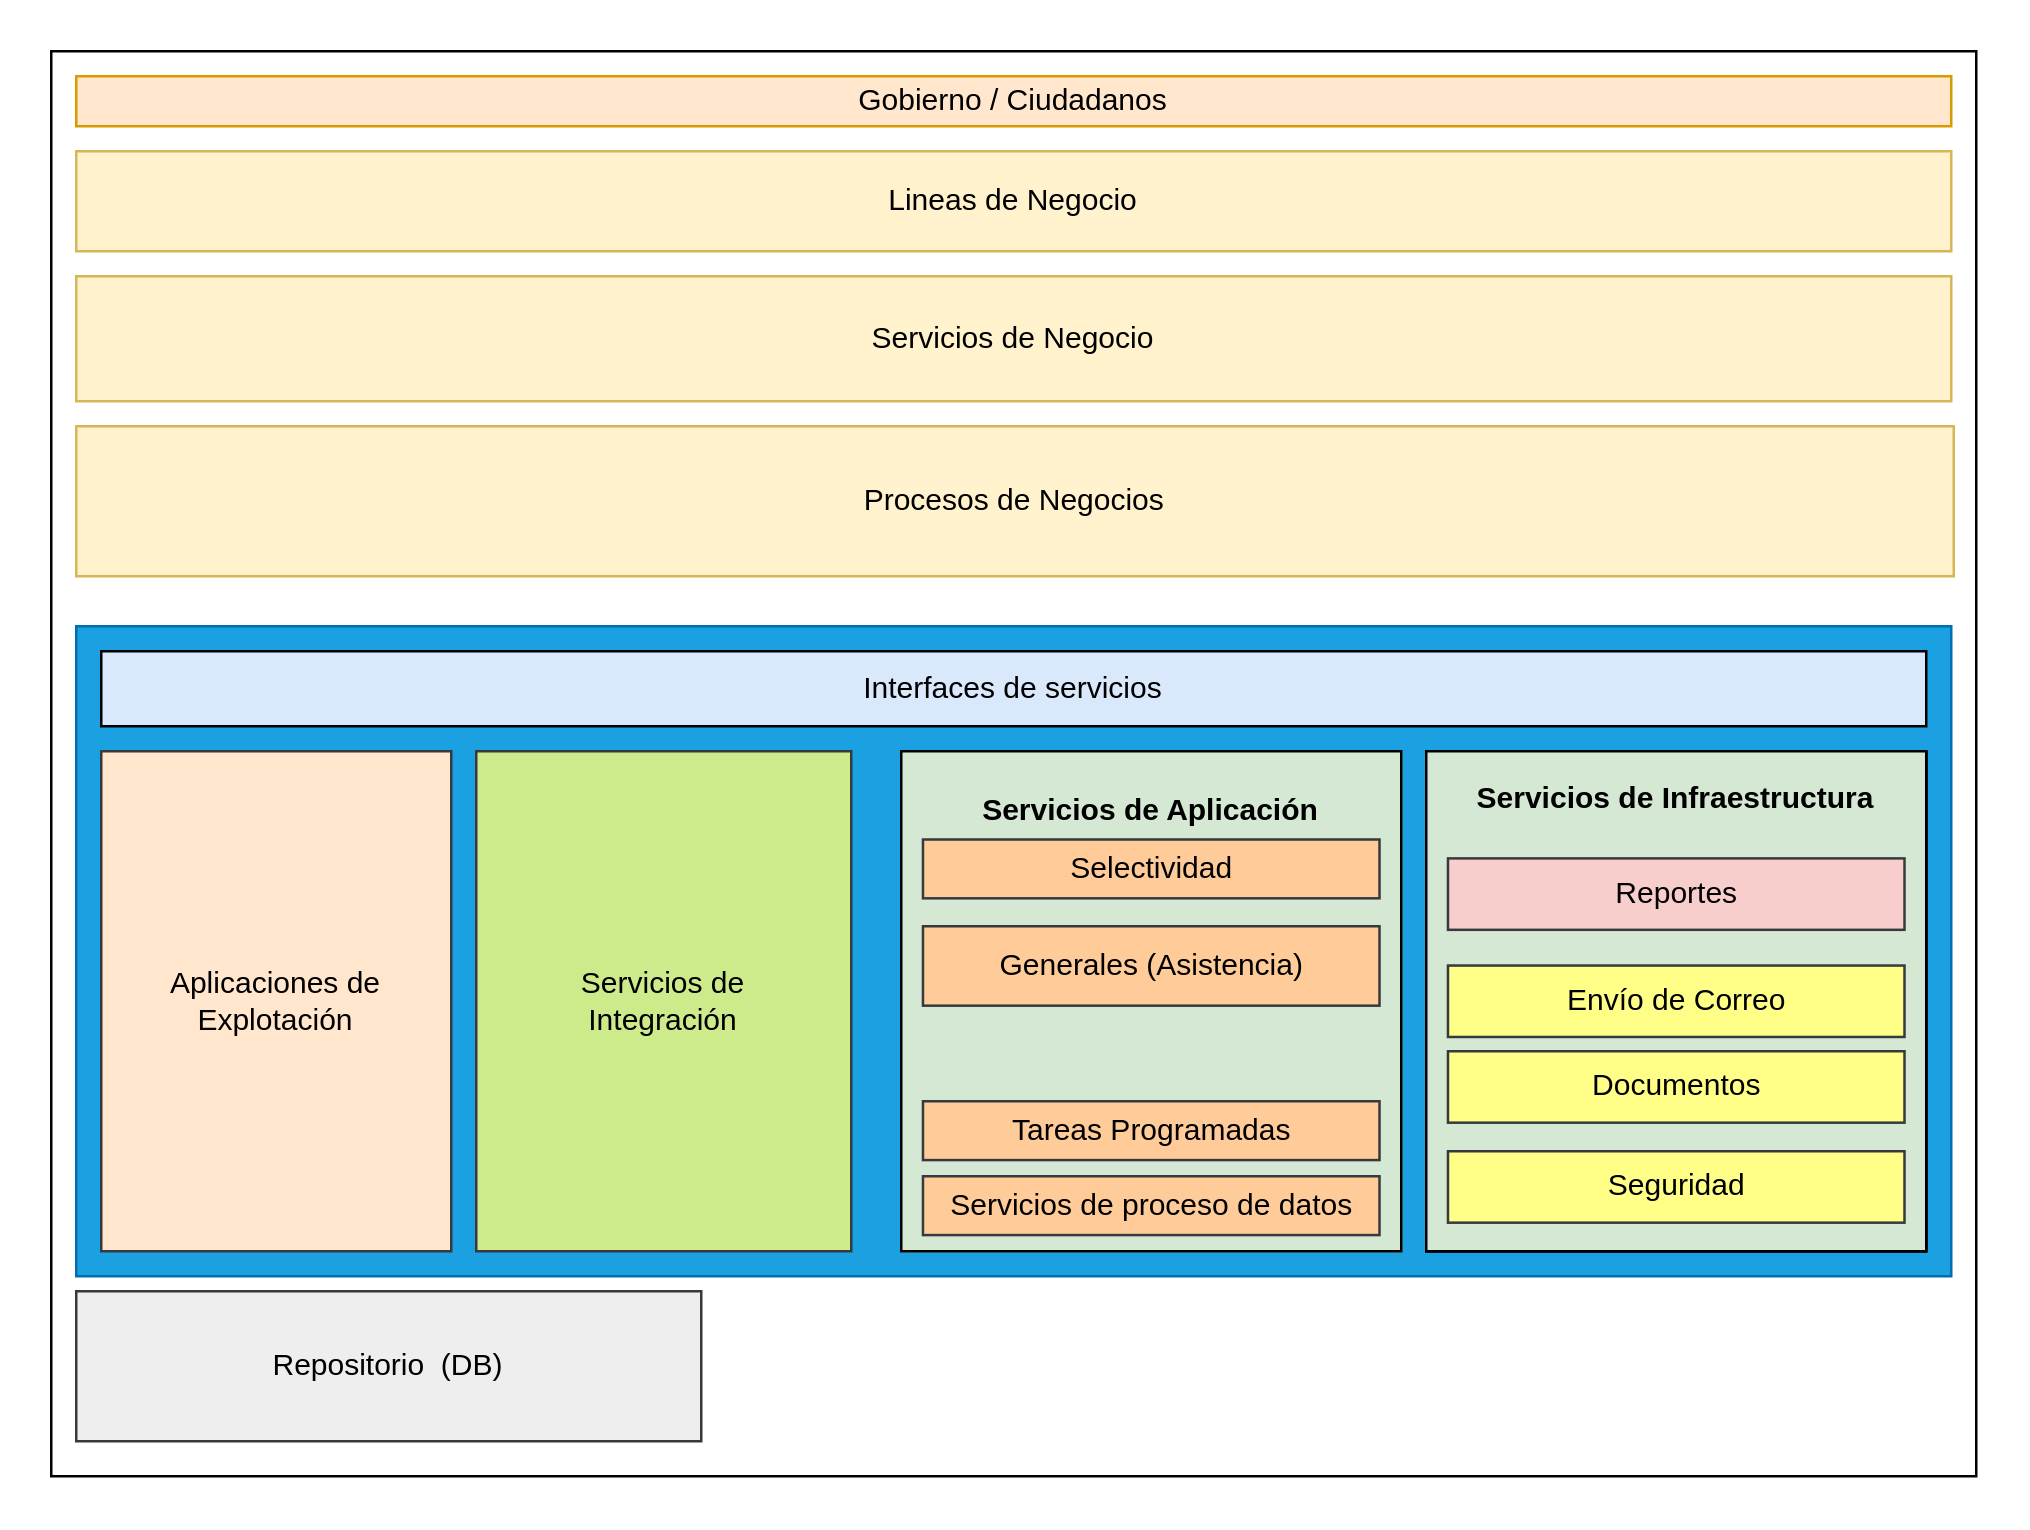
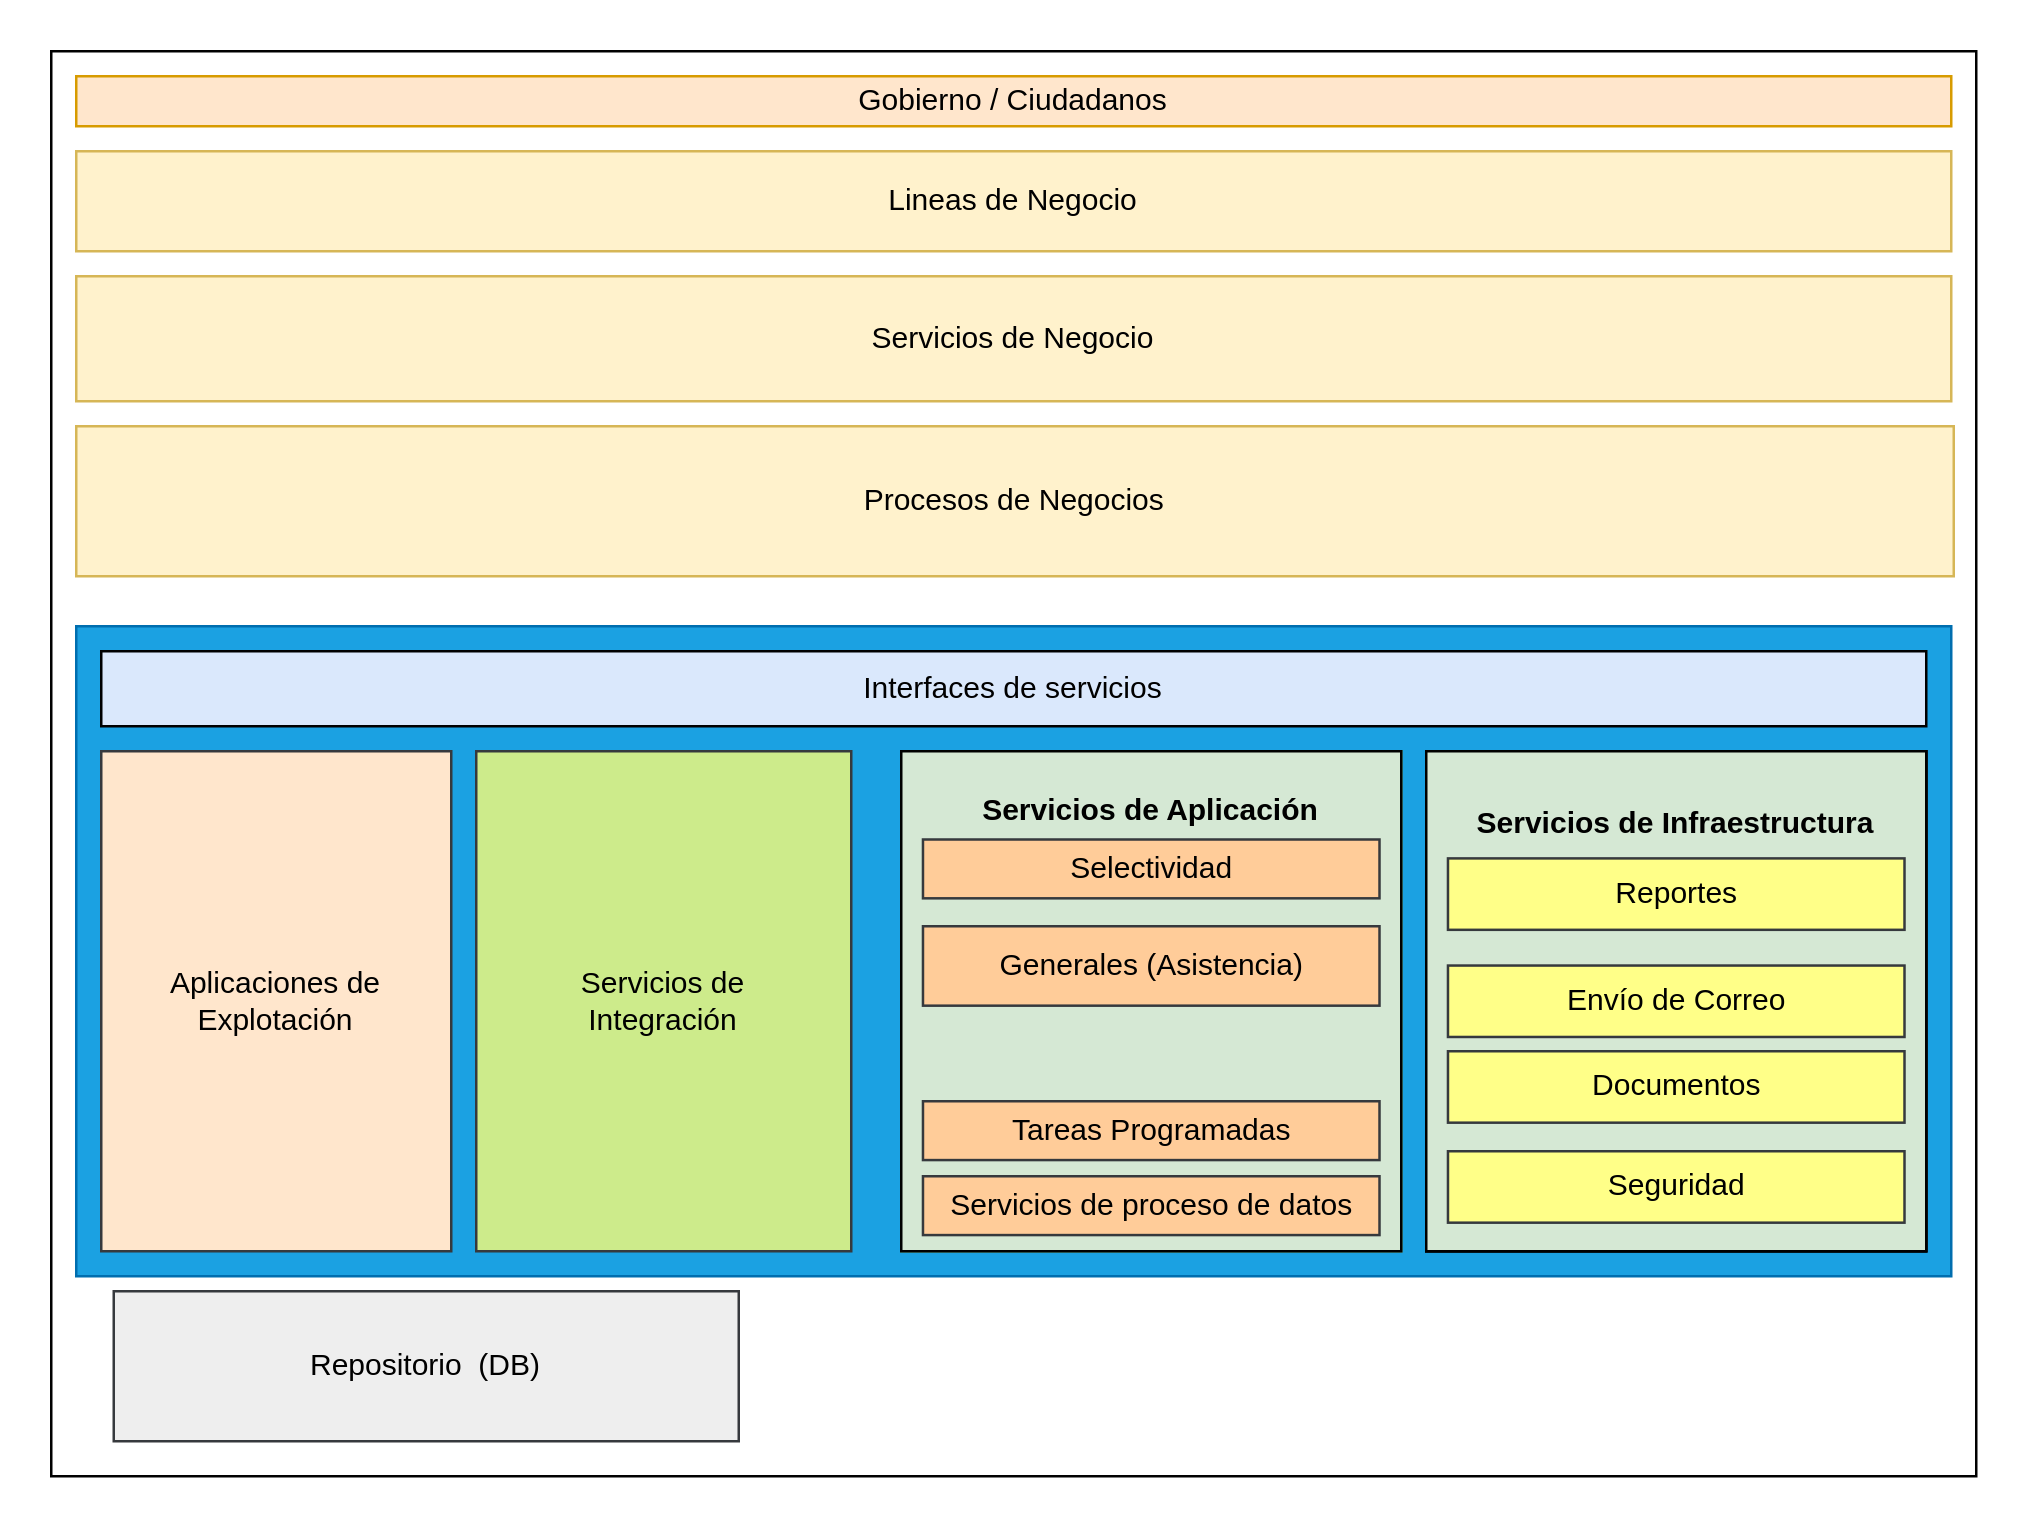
node "Servicios de Infraestructura": moved (1676, 798) -> (1676, 823)
node "Reportes": fillcolor #f8cecc -> #ffff88
node "Repositorio (DB)": moved (389, 1366) -> (426, 1366)
